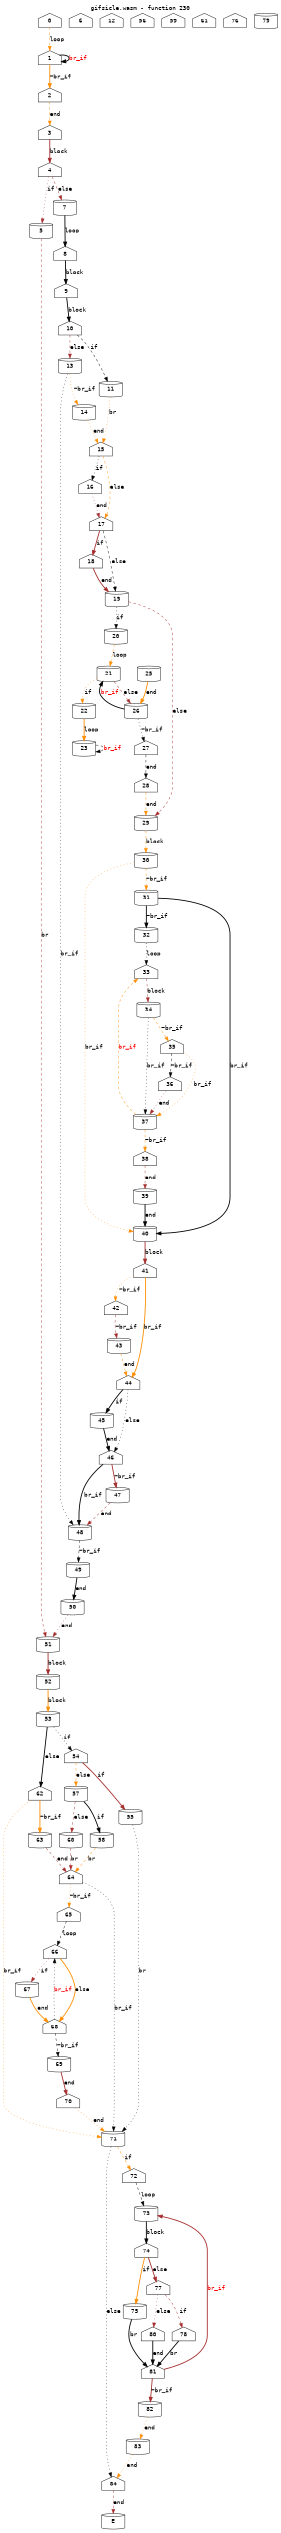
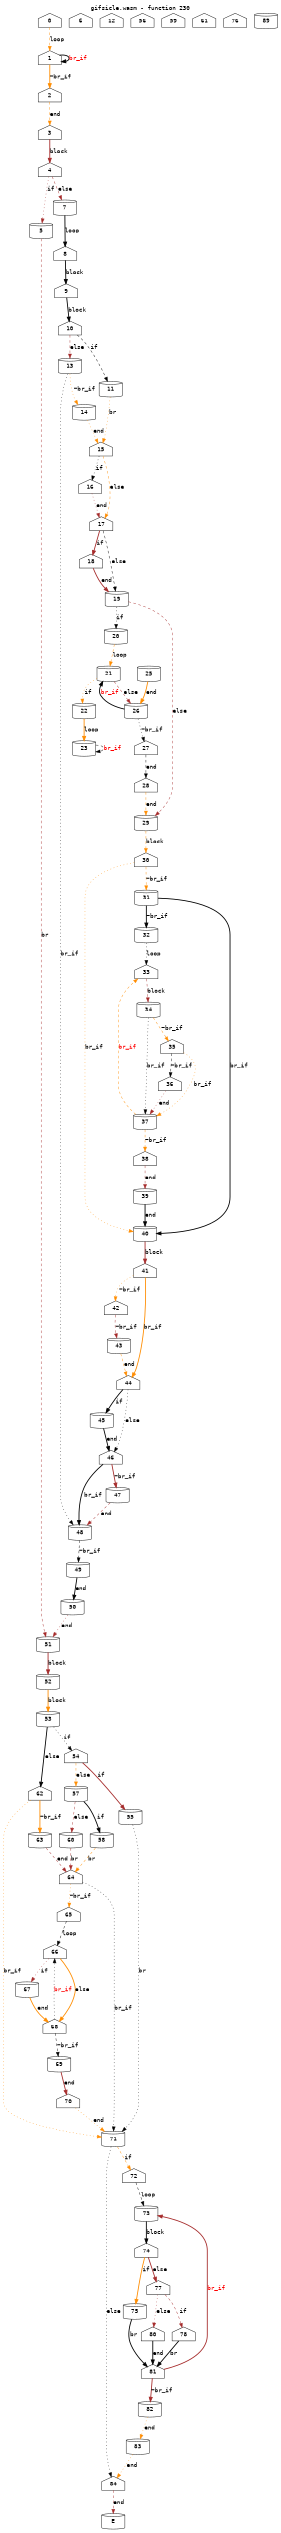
node "79": label "79" -> "89"
node "30": shape cylinder -> house
